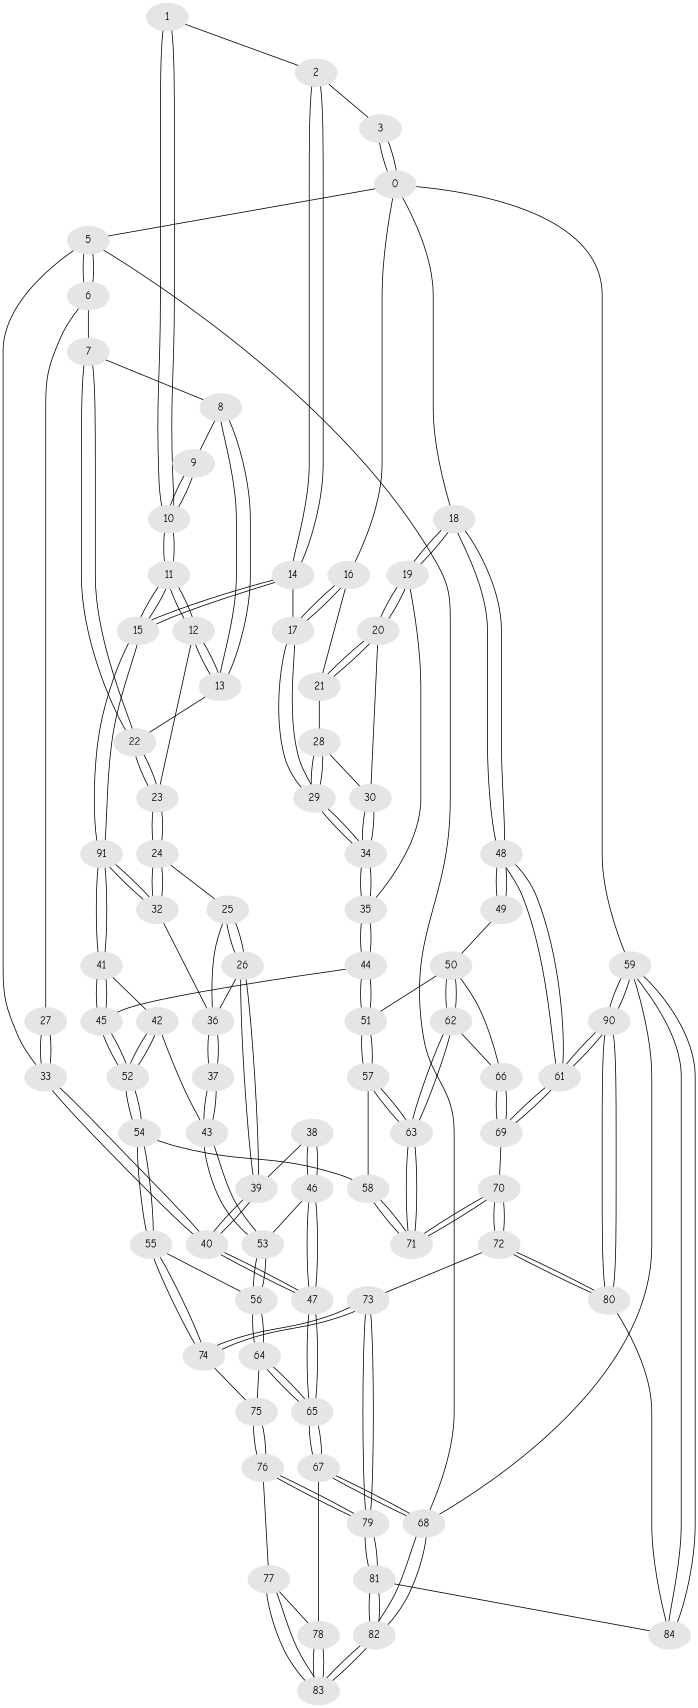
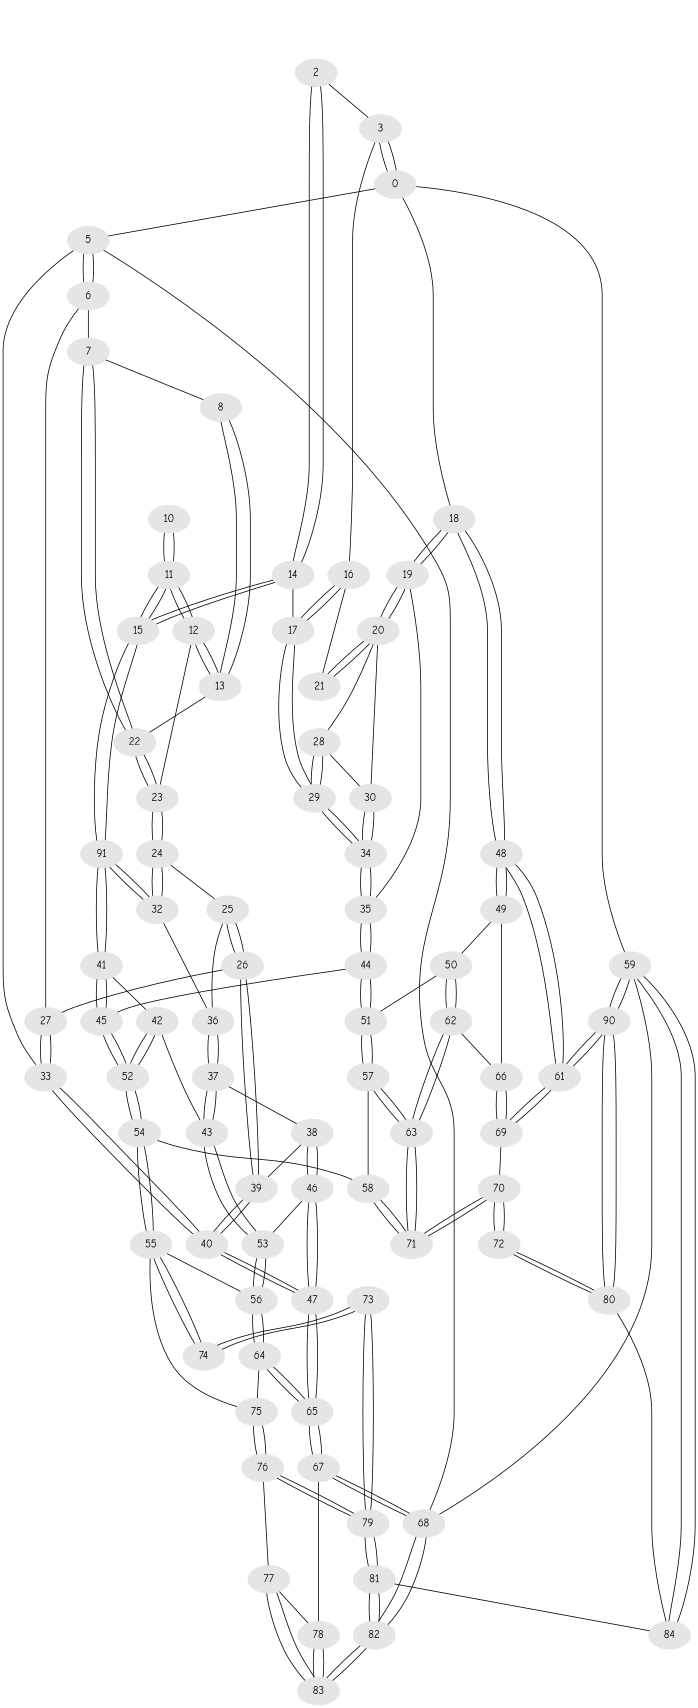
node "1": removed
edge "0" -- "16": now "3" -- "16"
node "9": removed
edge "21" -- "28": now "20" -- "28"
edge "26" -- "36": now "26" -- "27"
edge "50" -- "66": now "49" -- "66"
edge "37" -- "38": added
edge "72" -- "73": removed
edge "74" -- "75": now "55" -- "75"
